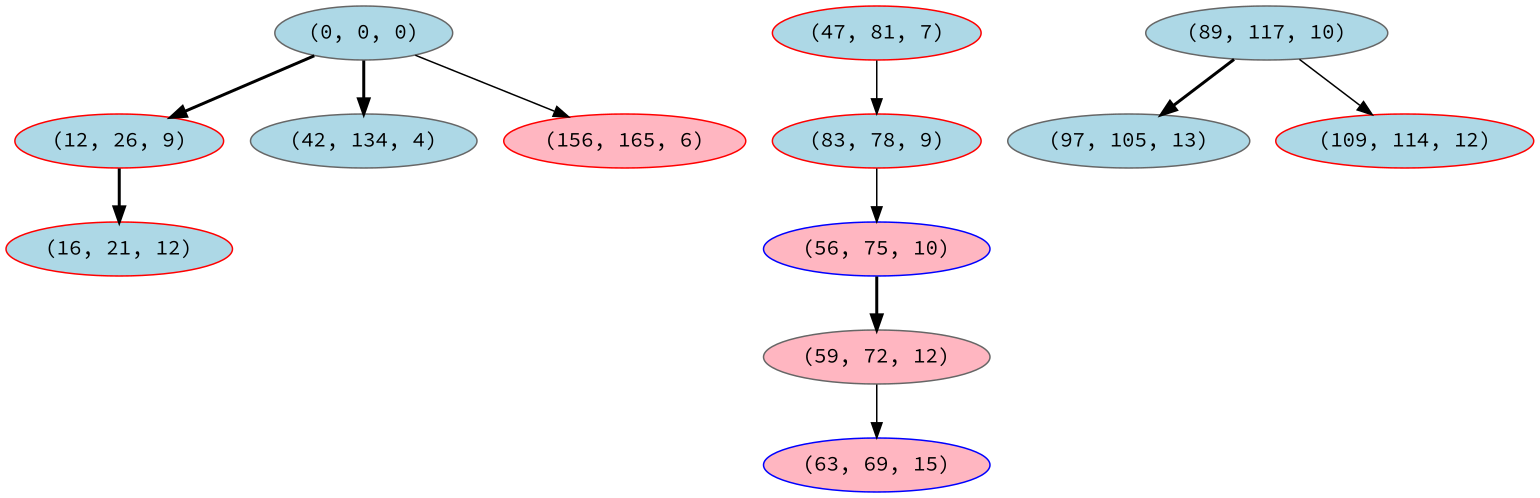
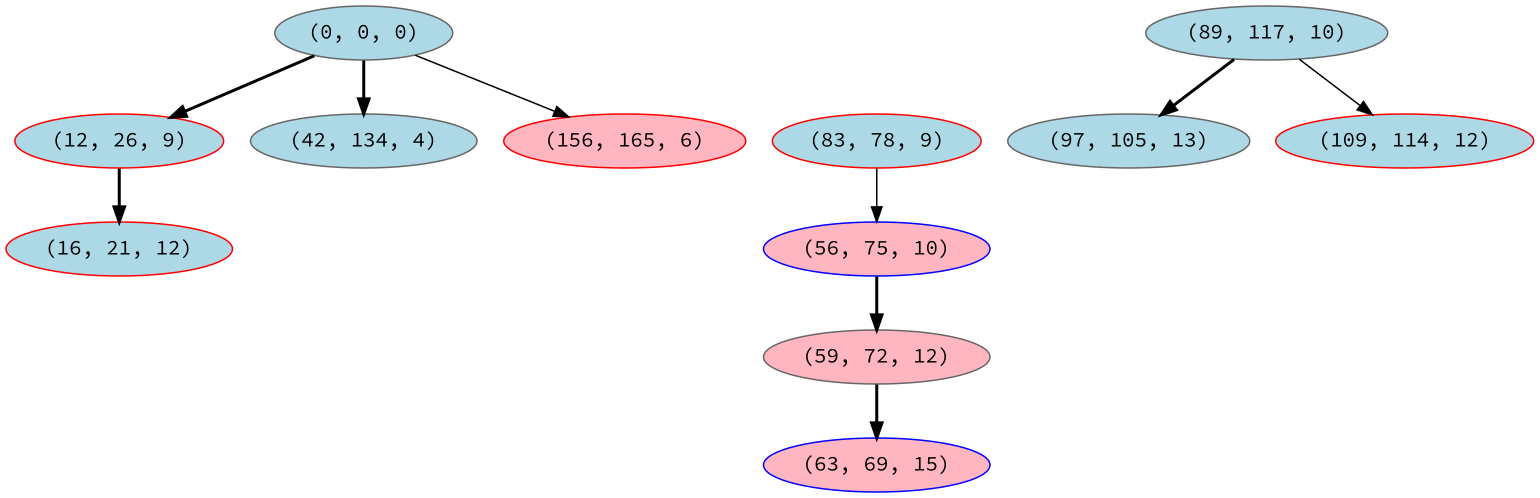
node "(47, 81, 7)": removed
edge "(59, 72, 12)" -> "(63, 69, 15)": style solid -> bold
